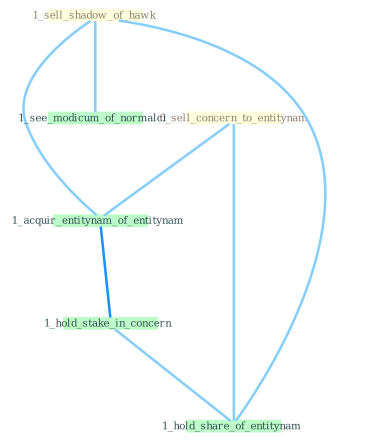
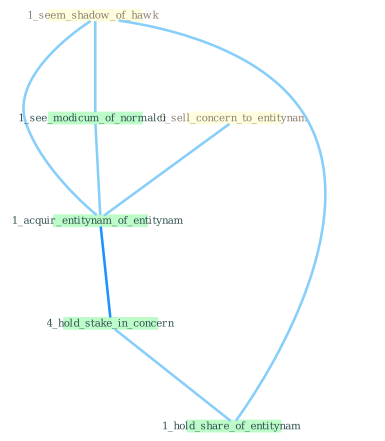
node "1_sell_shadow_of_hawk": label "1_sell_shadow_of_hawk" -> "1_seem_shadow_of_hawk"
edge "1_see_modicum_of_normalci" -- "1_acquir_entitynam_of_entitynam": added
edge "0_sell_concern_to_entitynam" -- "1_hold_share_of_entitynam": removed
node "1_hold_stake_in_concern": label "1_hold_stake_in_concern" -> "4_hold_stake_in_concern"
